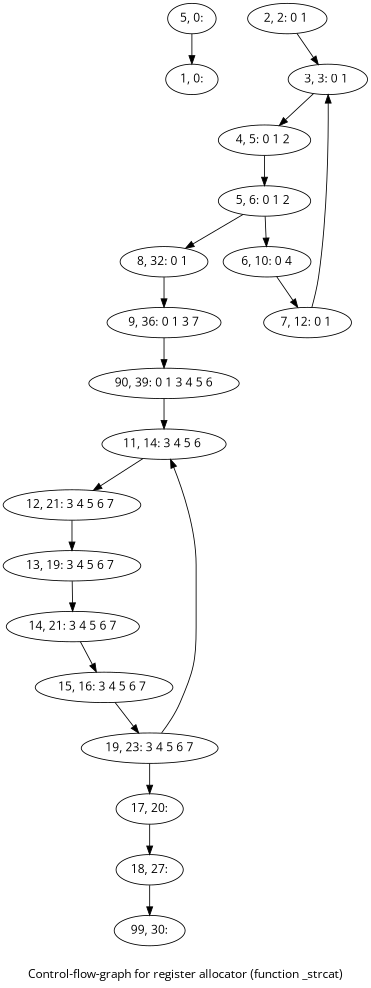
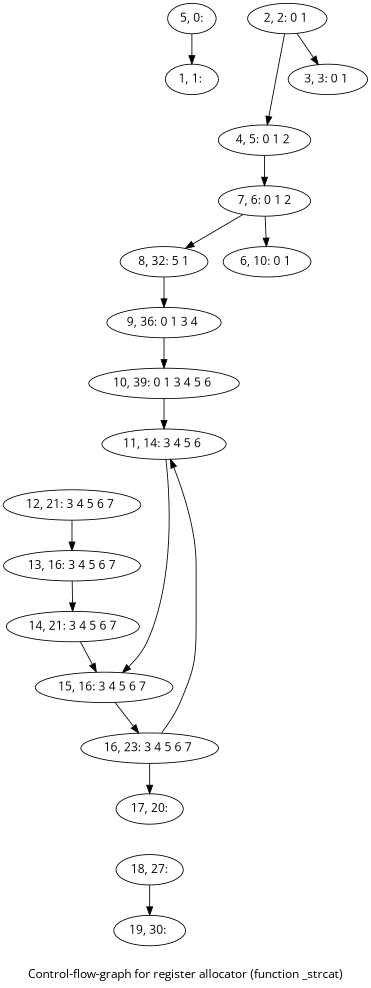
node "1, 0:": label "1, 0:" -> "1, 1:"
edge "3, 3: 0 1" -> "4, 5: 0 1 2": now "2, 2: 0 1" -> "4, 5: 0 1 2"
node "5, 6: 0 1 2": label "5, 6: 0 1 2" -> "7, 6: 0 1 2"
node "8, 32: 0 1": label "8, 32: 0 1" -> "8, 32: 5 1"
node "6, 10: 0 4": label "6, 10: 0 4" -> "6, 10: 0 1"
node "9, 36: 0 1 3 7": label "9, 36: 0 1 3 7" -> "9, 36: 0 1 3 4"
node "7, 12: 0 1": removed
node "90, 39: 0 1 3 4 5 6": label "90, 39: 0 1 3 4 5 6" -> "10, 39: 0 1 3 4 5 6"
edge "11, 14: 3 4 5 6" -> "12, 21: 3 4 5 6 7": now "11, 14: 3 4 5 6" -> "15, 16: 3 4 5 6 7"
node "13, 19: 3 4 5 6 7": label "13, 19: 3 4 5 6 7" -> "13, 16: 3 4 5 6 7"
node "19, 23: 3 4 5 6 7": label "19, 23: 3 4 5 6 7" -> "16, 23: 3 4 5 6 7"
edge "17, 20:" -> "18, 27:": removed
node "99, 30:": label "99, 30:" -> "19, 30:"
